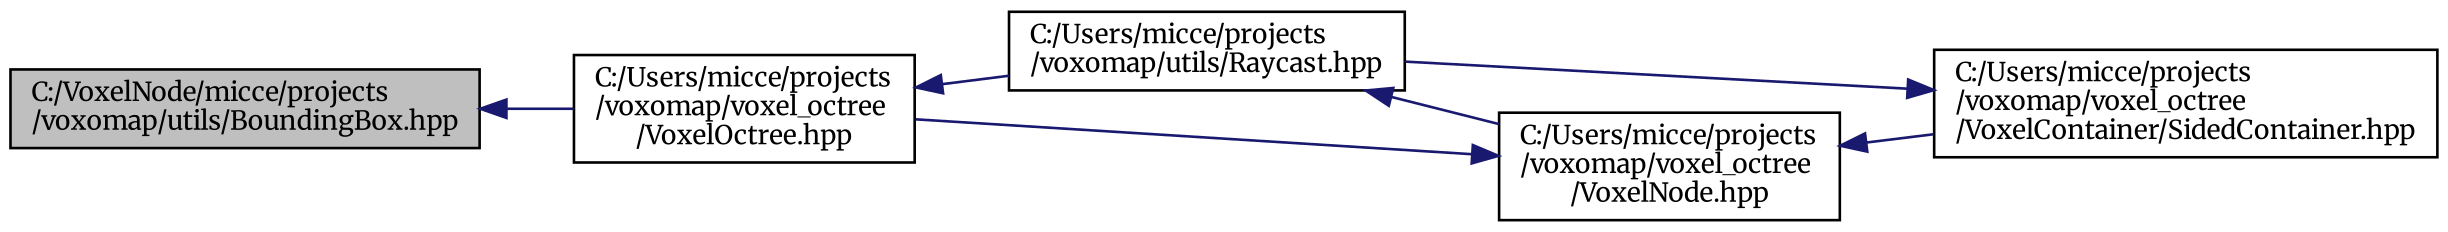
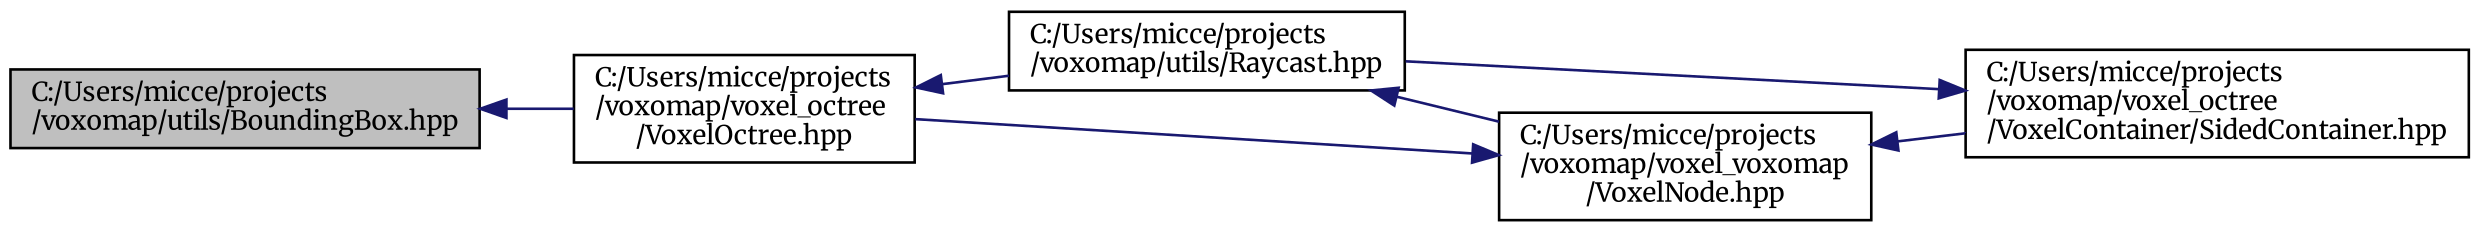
node "C:/VoxelNode/micce/projects /voxomap/utils/BoundingBox.hpp": label "C:/VoxelNode/micce/projects /voxomap/utils/BoundingBox.hpp" -> "C:/Users/micce/projects /voxomap/utils/BoundingBox.hpp"
node "C:/Users/micce/projects /voxomap/voxel_octree /VoxelNode.hpp": label "C:/Users/micce/projects /voxomap/voxel_octree /VoxelNode.hpp" -> "C:/Users/micce/projects /voxomap/voxel_voxomap /VoxelNode.hpp"
